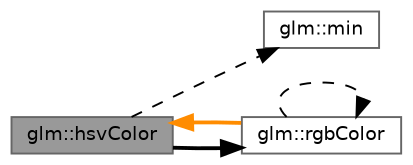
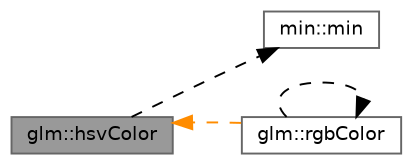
node "glm::min": label "glm::min" -> "min::min"
edge "glm::rgbColor" -> "glm::hsvColor": style bold -> dashed
edge "glm::hsvColor" -> "glm::rgbColor": removed
